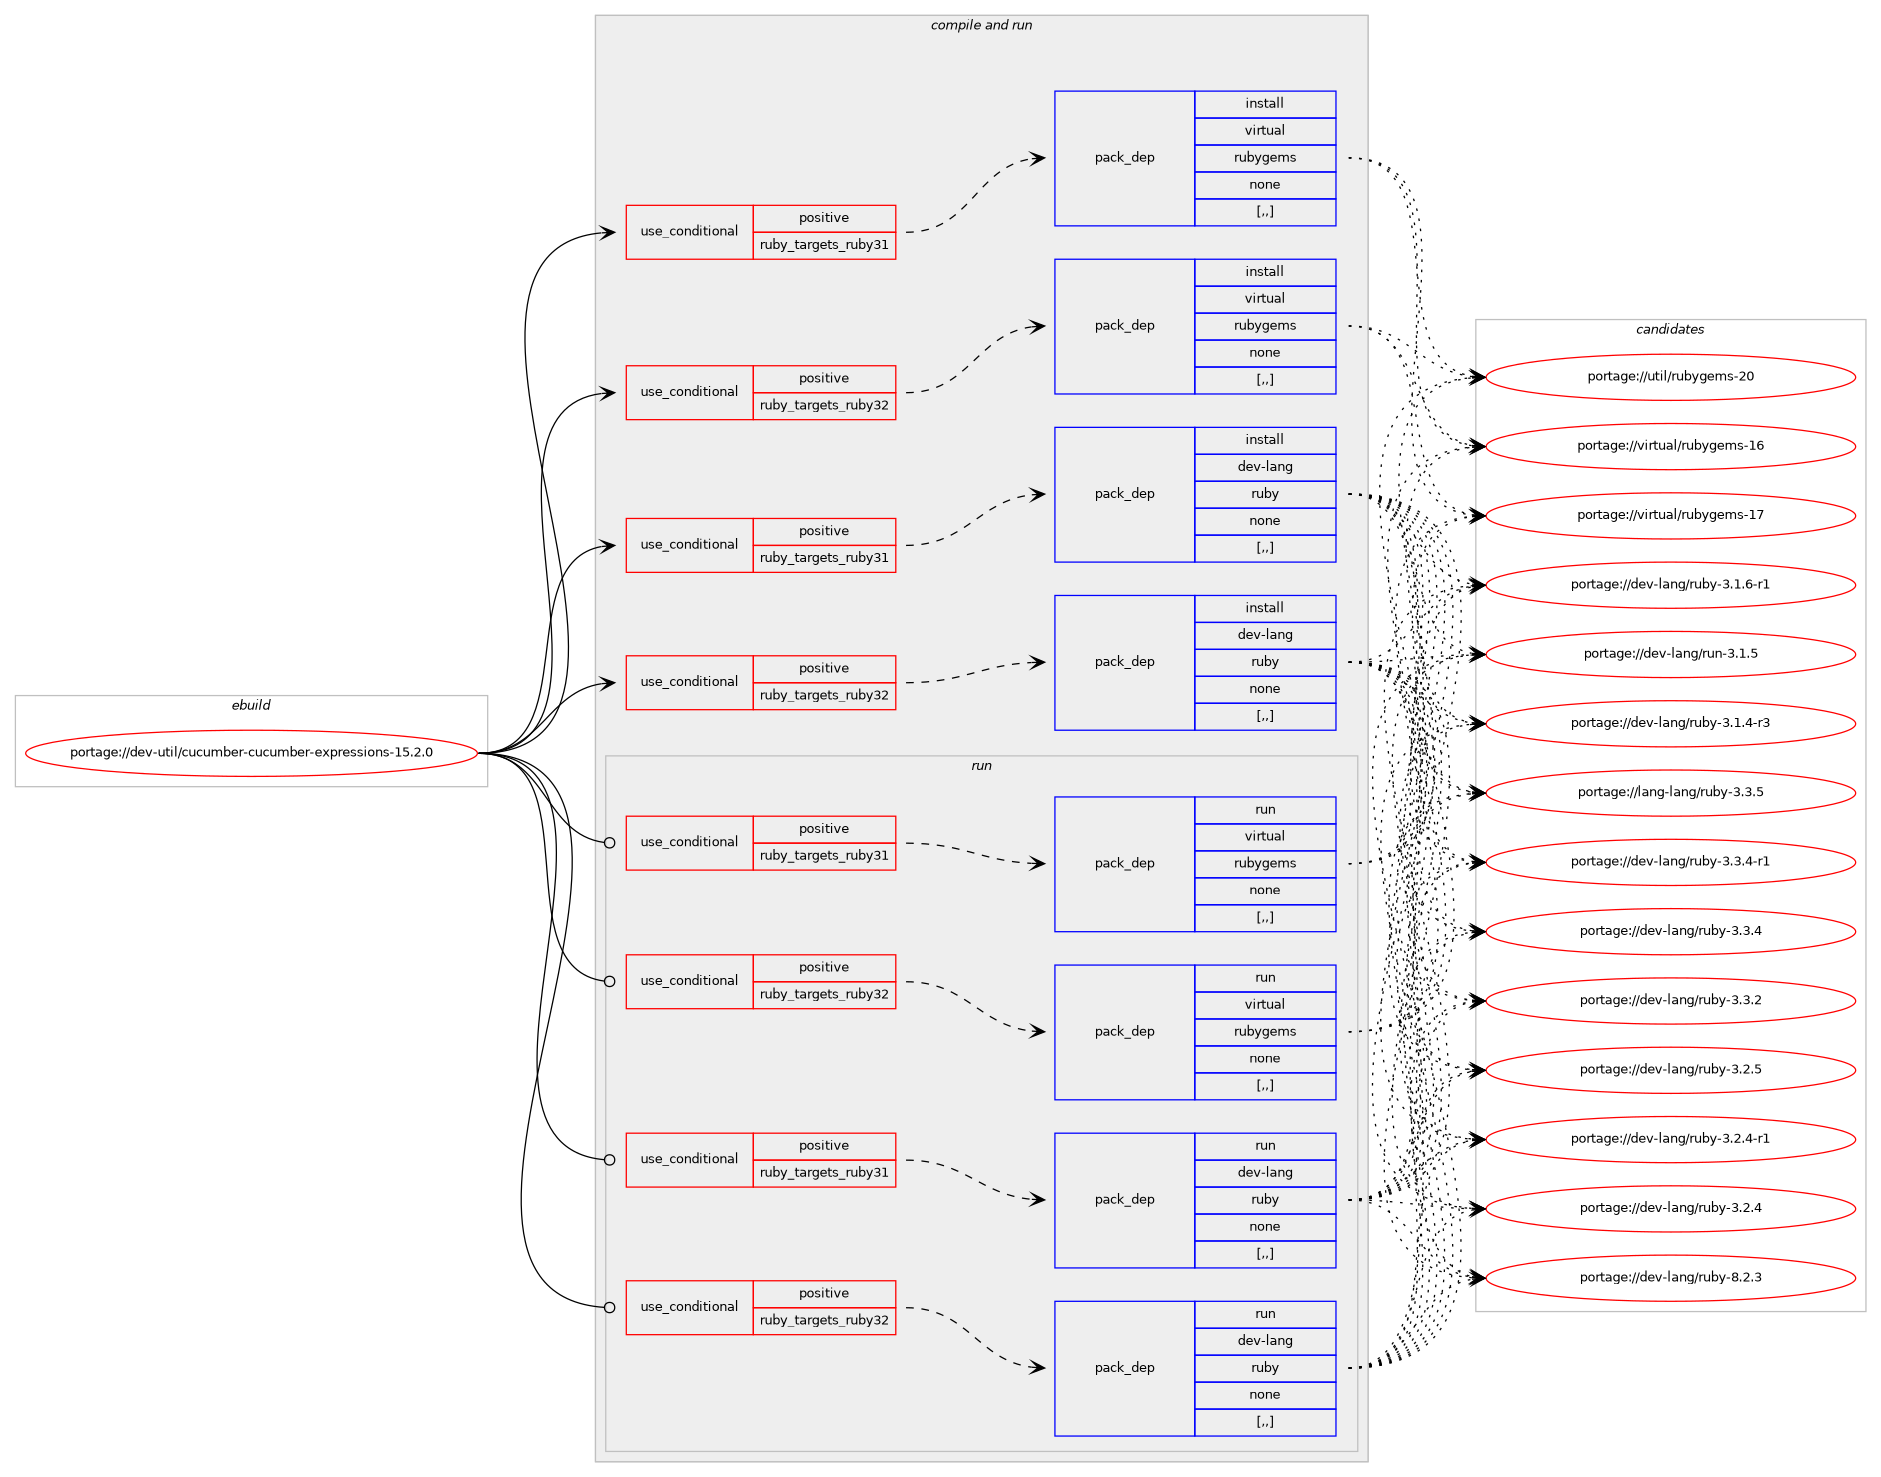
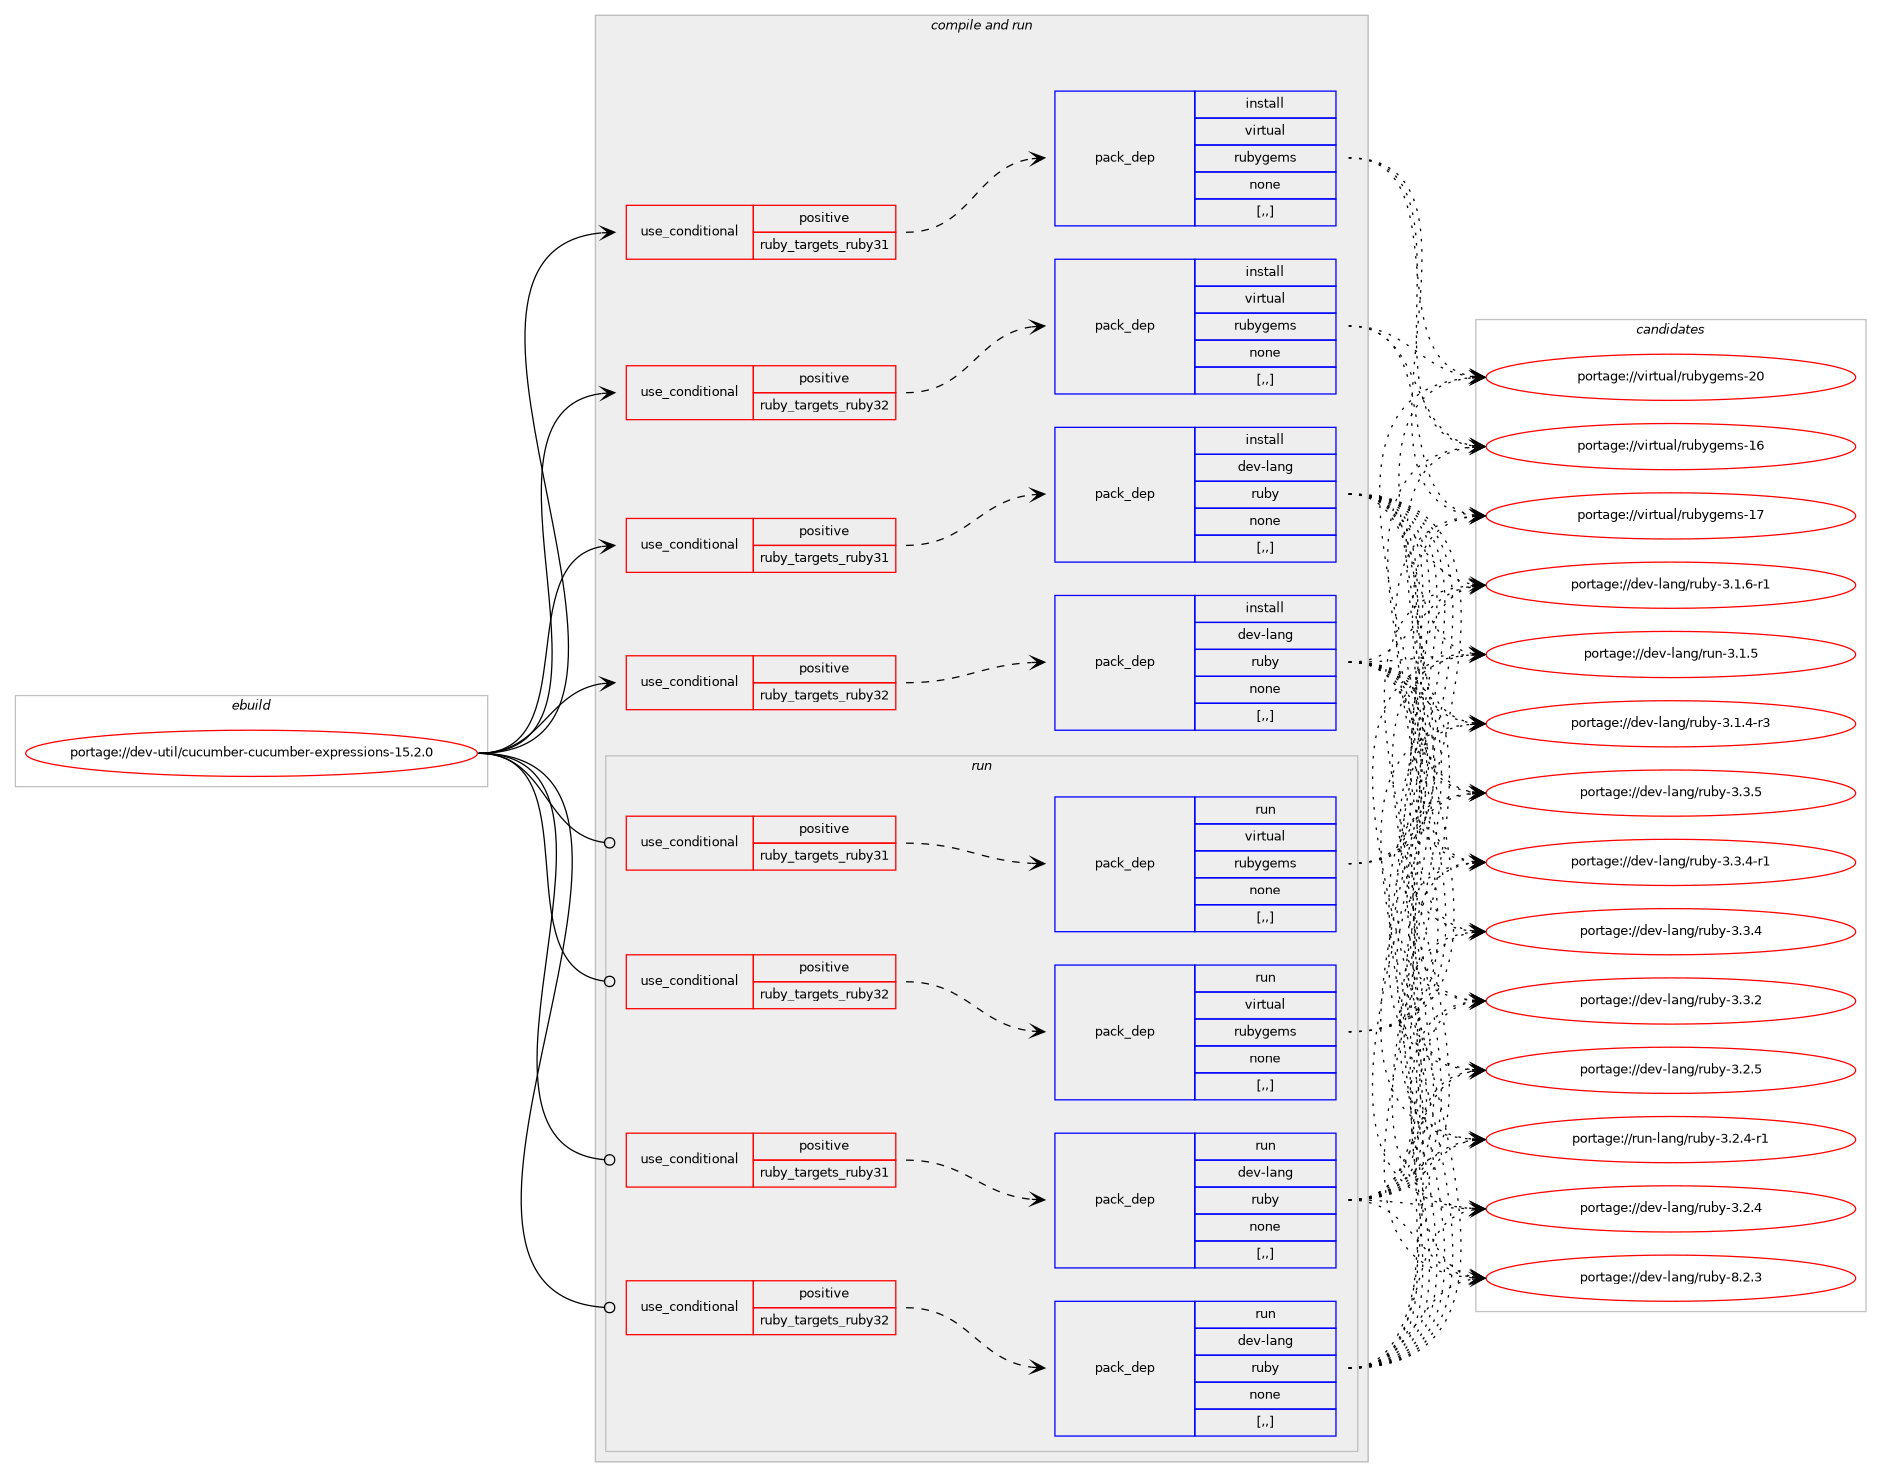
node "portage://util/rubygems-20": label "portage://util/rubygems-20" -> "portage://virtual/rubygems-20"
node "portage://lang-lang/ruby-3.3.5": label "portage://lang-lang/ruby-3.3.5" -> "portage://dev-lang/ruby-3.3.5"
node "portage://dev-lang/ruby-3.2.4-r1": label "portage://dev-lang/ruby-3.2.4-r1" -> "portage://run-lang/ruby-3.2.4-r1"
